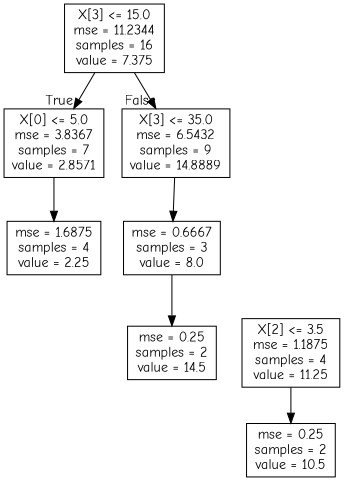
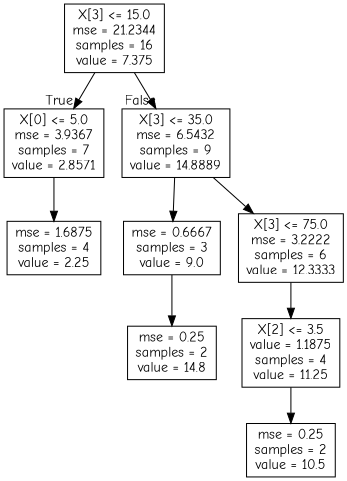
node "X[3] <= 15.0 mse = 11.2344 samples = 16 value = 7.375": label "X[3] <= 15.0 mse = 11.2344 samples = 16 value = 7.375" -> "X[3] <= 15.0 mse = 21.2344 samples = 16 value = 7.375"
node "X[0] <= 5.0 mse = 3.8367 samples = 7 value = 2.8571": label "X[0] <= 5.0 mse = 3.8367 samples = 7 value = 2.8571" -> "X[0] <= 5.0 mse = 3.9367 samples = 7 value = 2.8571"
node "mse = 0.6667 samples = 3 value = 8.0": label "mse = 0.6667 samples = 3 value = 8.0" -> "mse = 0.6667 samples = 3 value = 9.0"
node "X[3] <= 75.0 mse = 3.2222 samples = 6 value = 12.3333": added
node "mse = 0.25 samples = 2 value = 14.5": label "mse = 0.25 samples = 2 value = 14.5" -> "mse = 0.25 samples = 2 value = 14.8"
node "X[2] <= 3.5 mse = 1.1875 samples = 4 value = 11.25": label "X[2] <= 3.5 mse = 1.1875 samples = 4 value = 11.25" -> "X[2] <= 3.5 value = 1.1875 samples = 4 value = 11.25"
